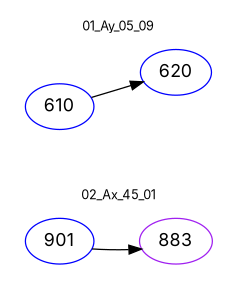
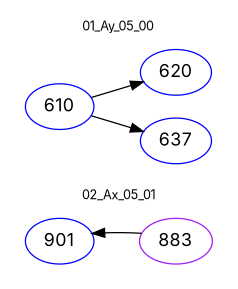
cluster "01_Ay_05_09": label "01_Ay_05_09" -> "01_Ay_05_00"
node "637": added
cluster "02_Ax_45_01": label "02_Ax_45_01" -> "02_Ax_05_01"
edge "901" -> "883": reversed
